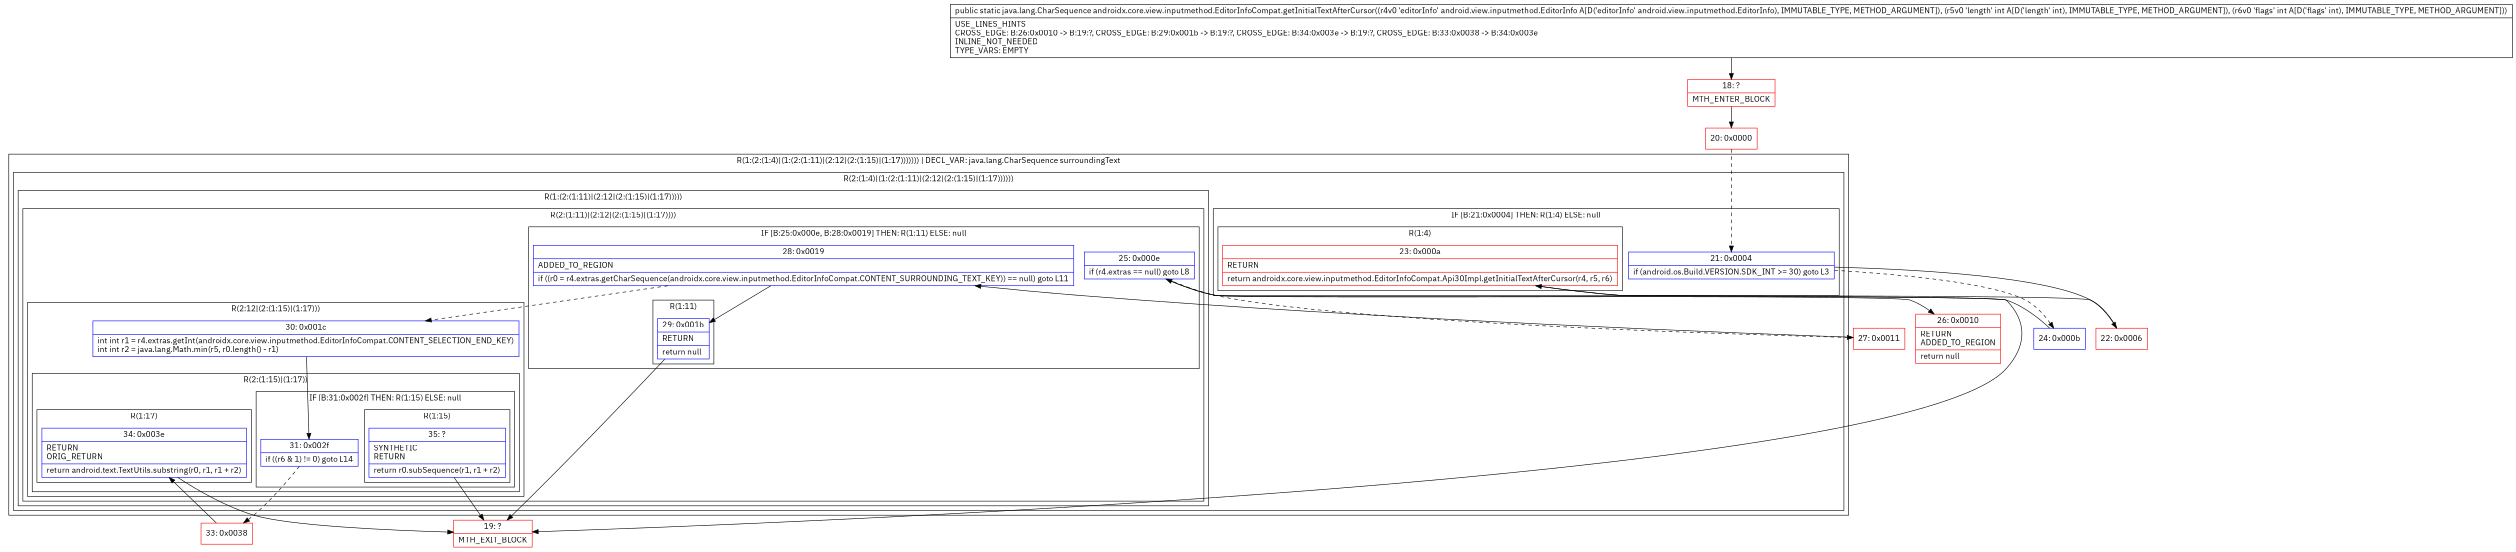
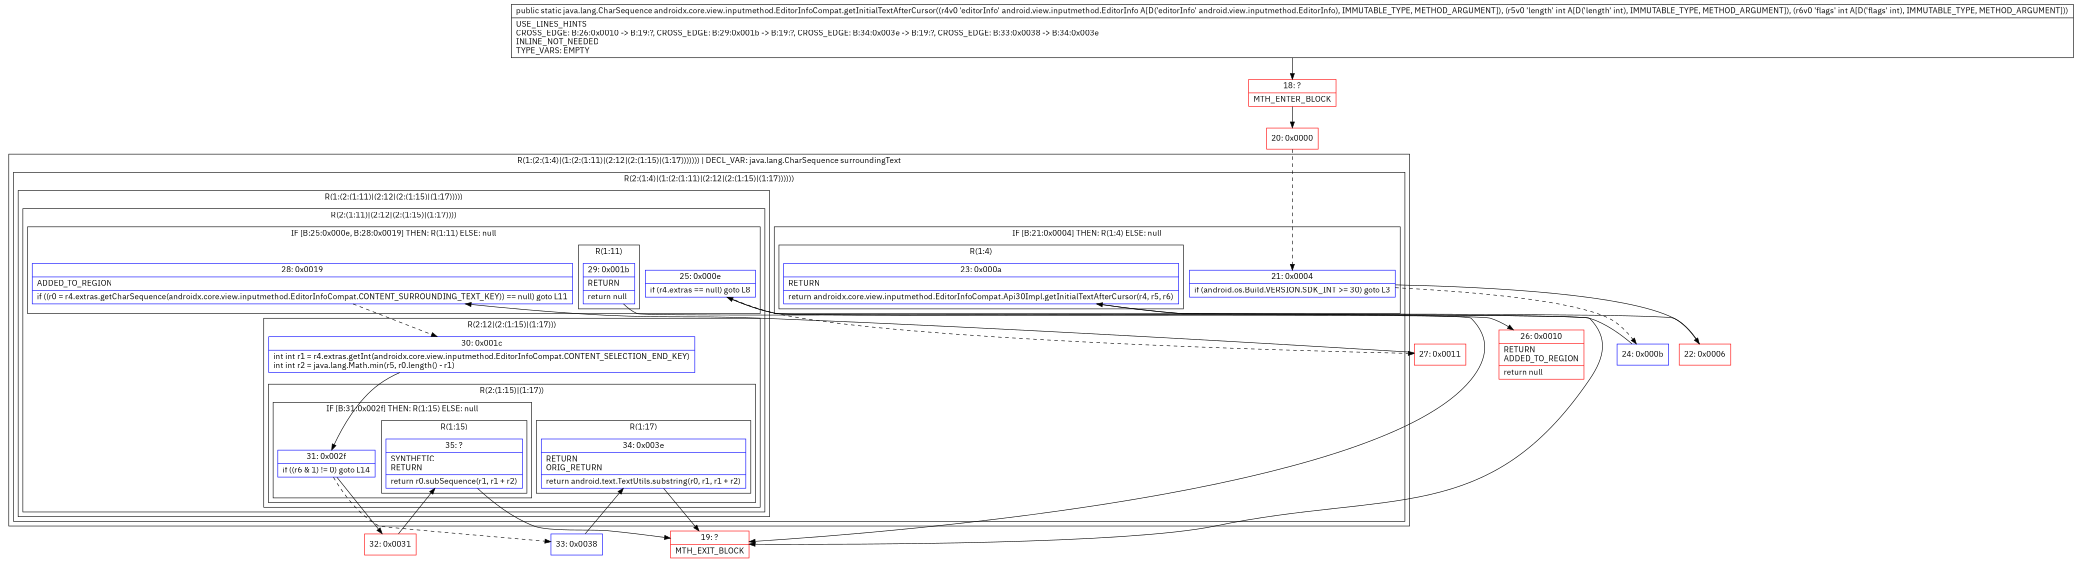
node "23: 0x000a": color red -> blue
edge "28: 0x0019" -> "29: 0x001b": removed
node "33: 0x0038": color red -> blue
node "32: 0x0031": added
